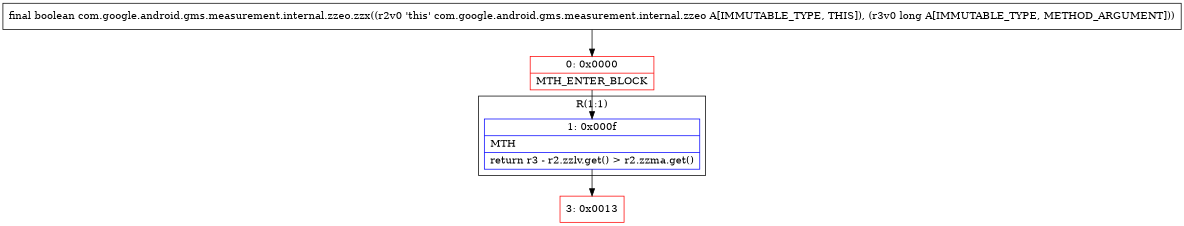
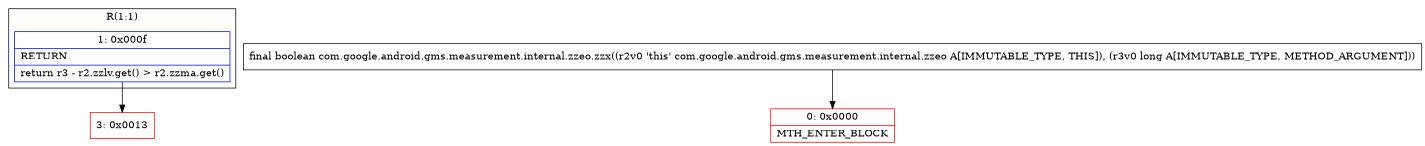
edge "0: 0x0000" -> "1: 0x000f": removed
node "1: 0x000f": text "MTH" -> "RETURN"
